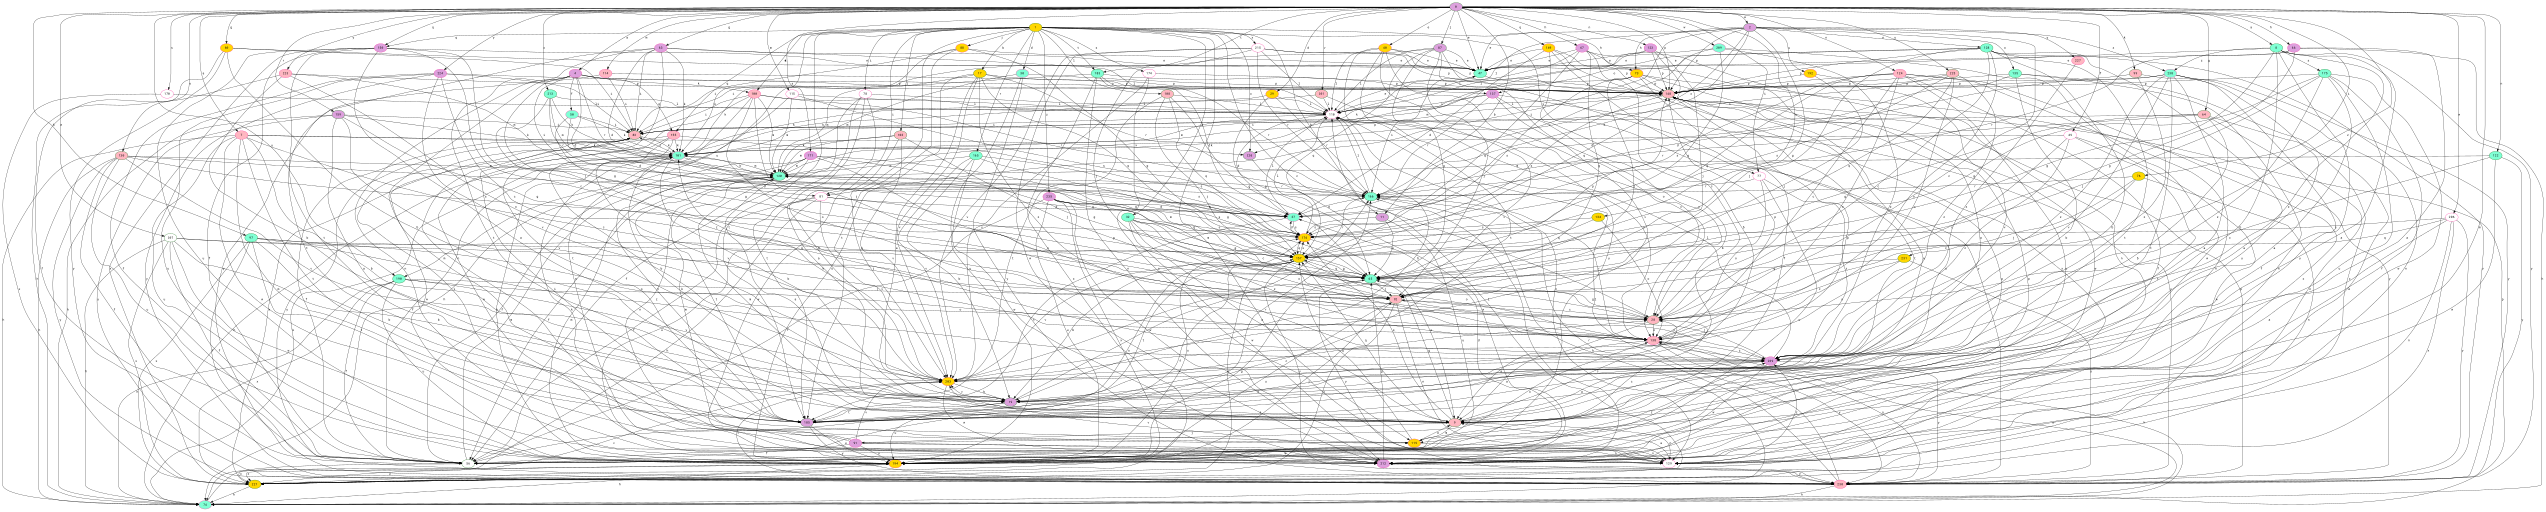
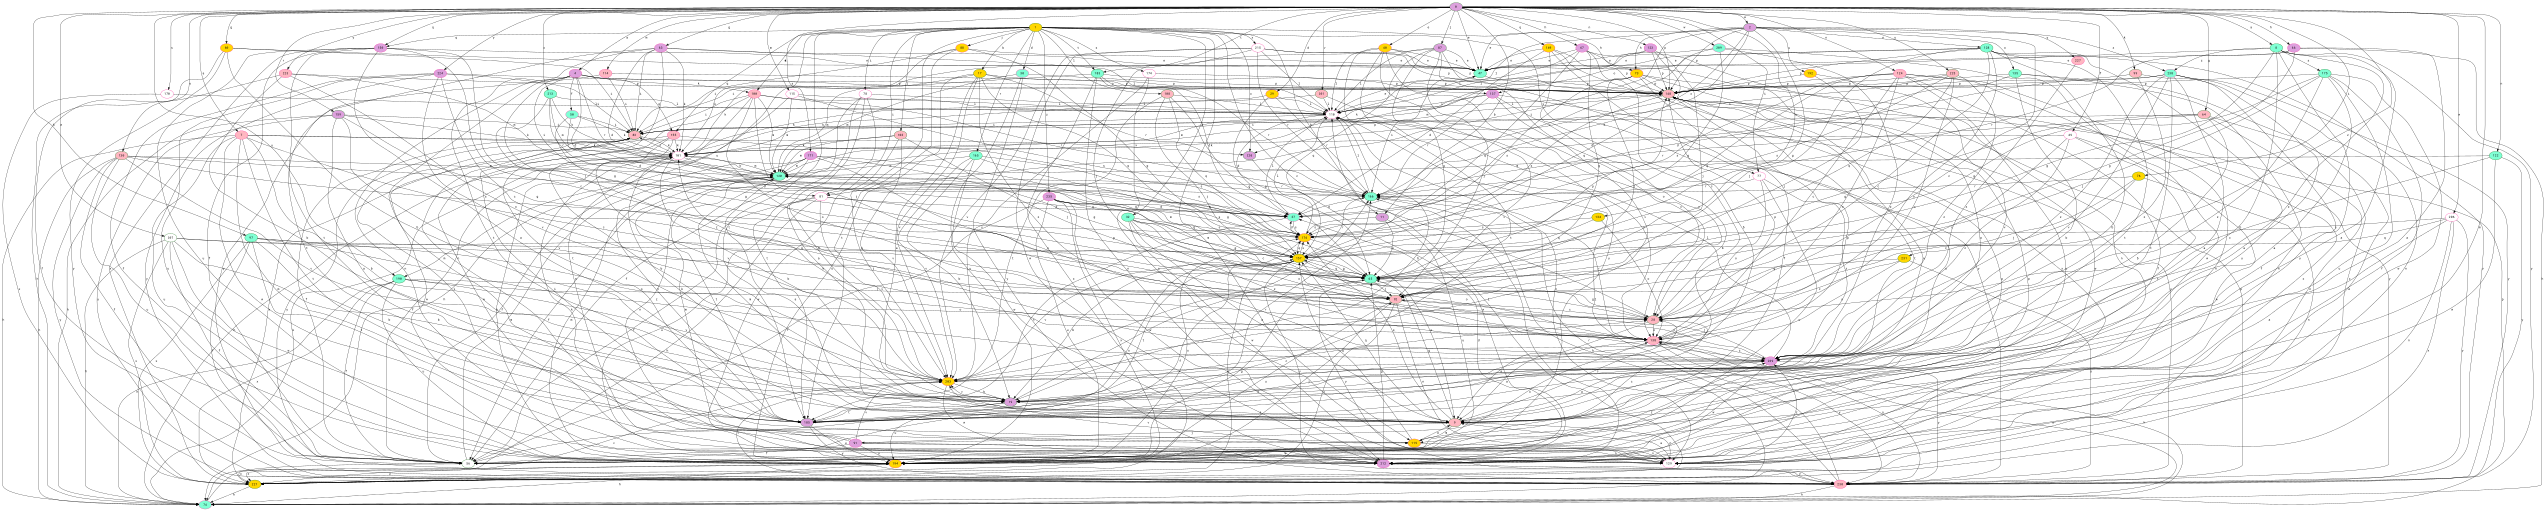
node "101": fillcolor aquamarine -> white
